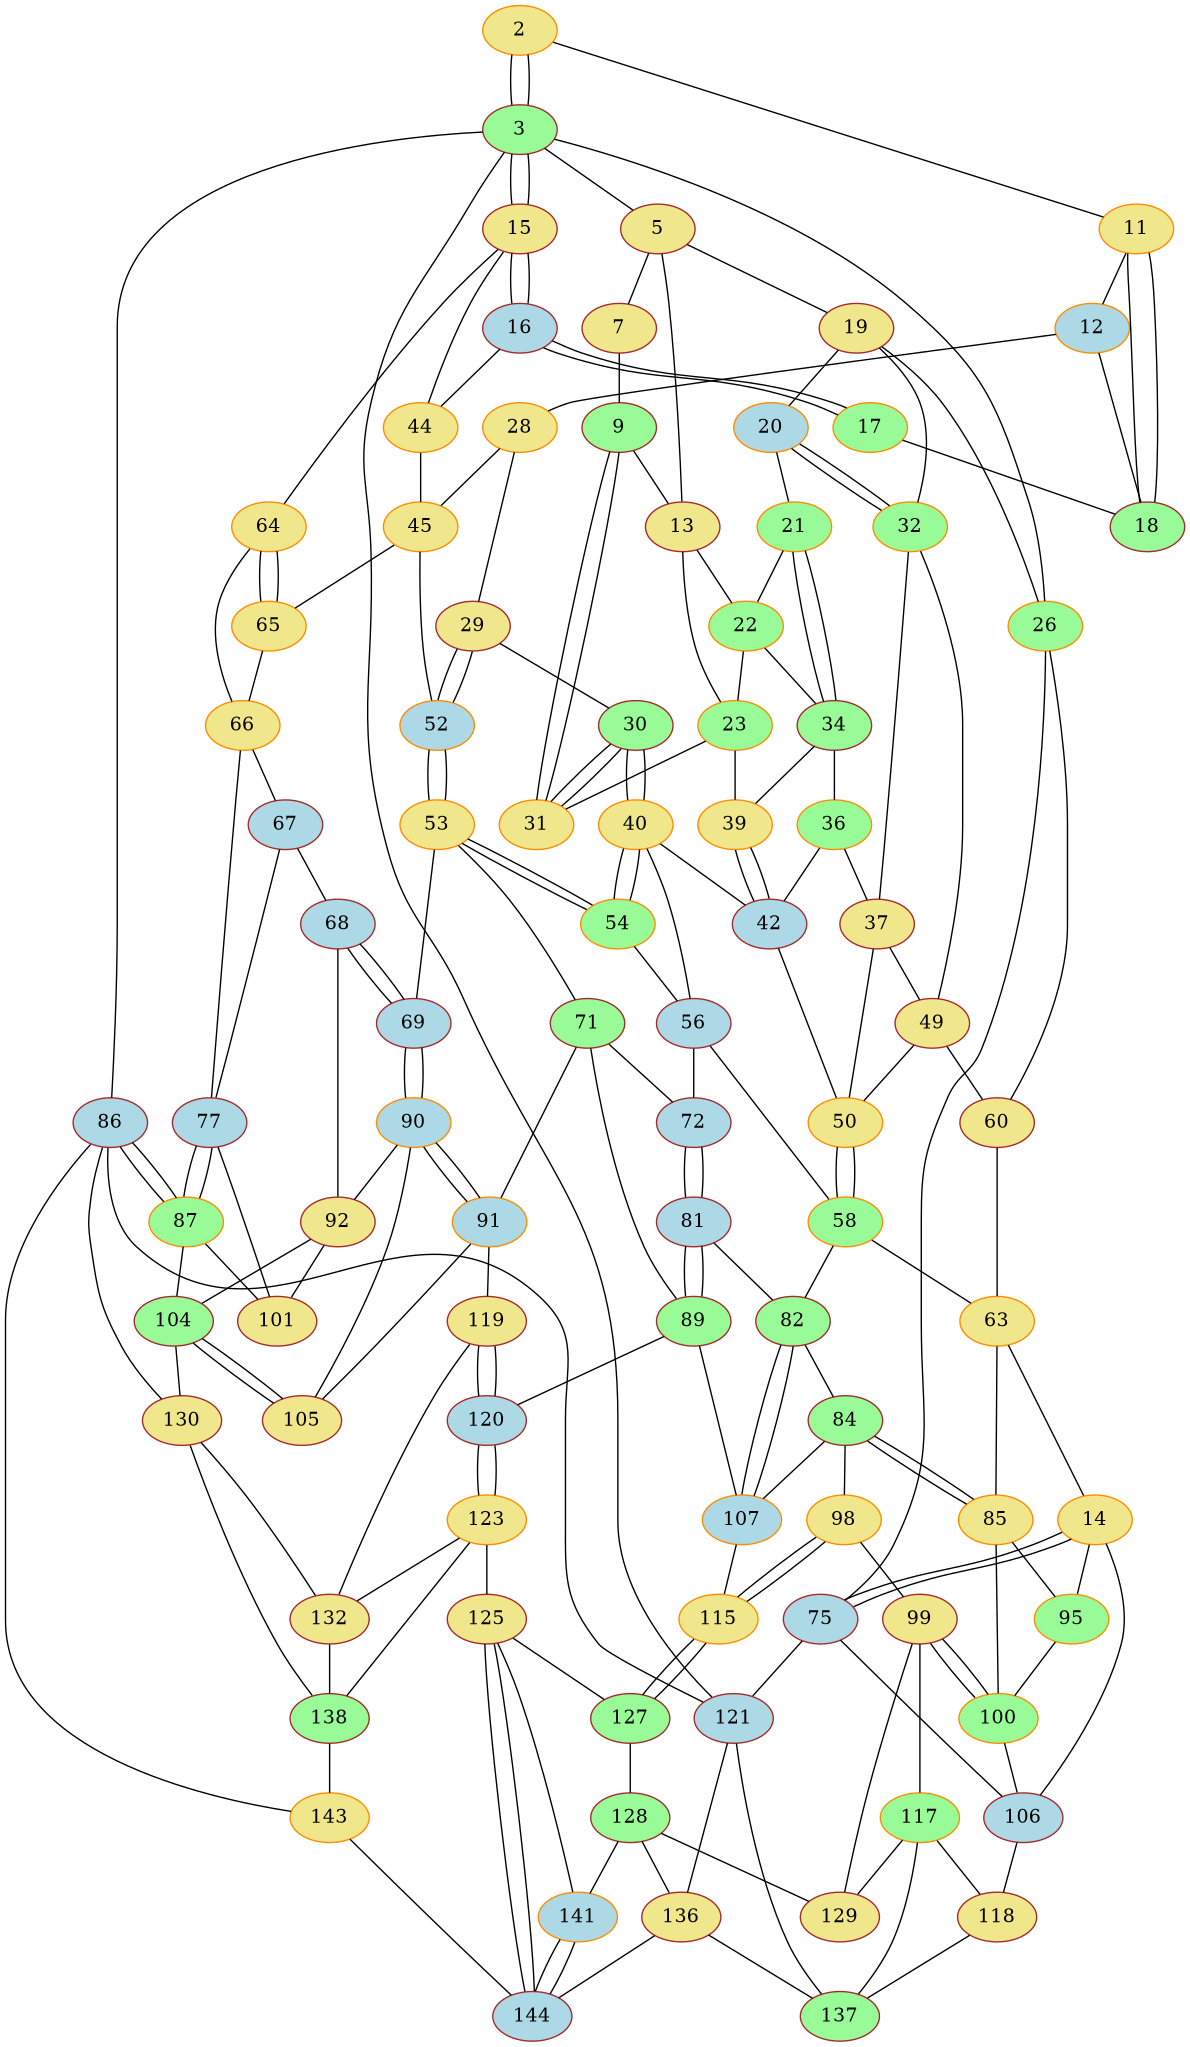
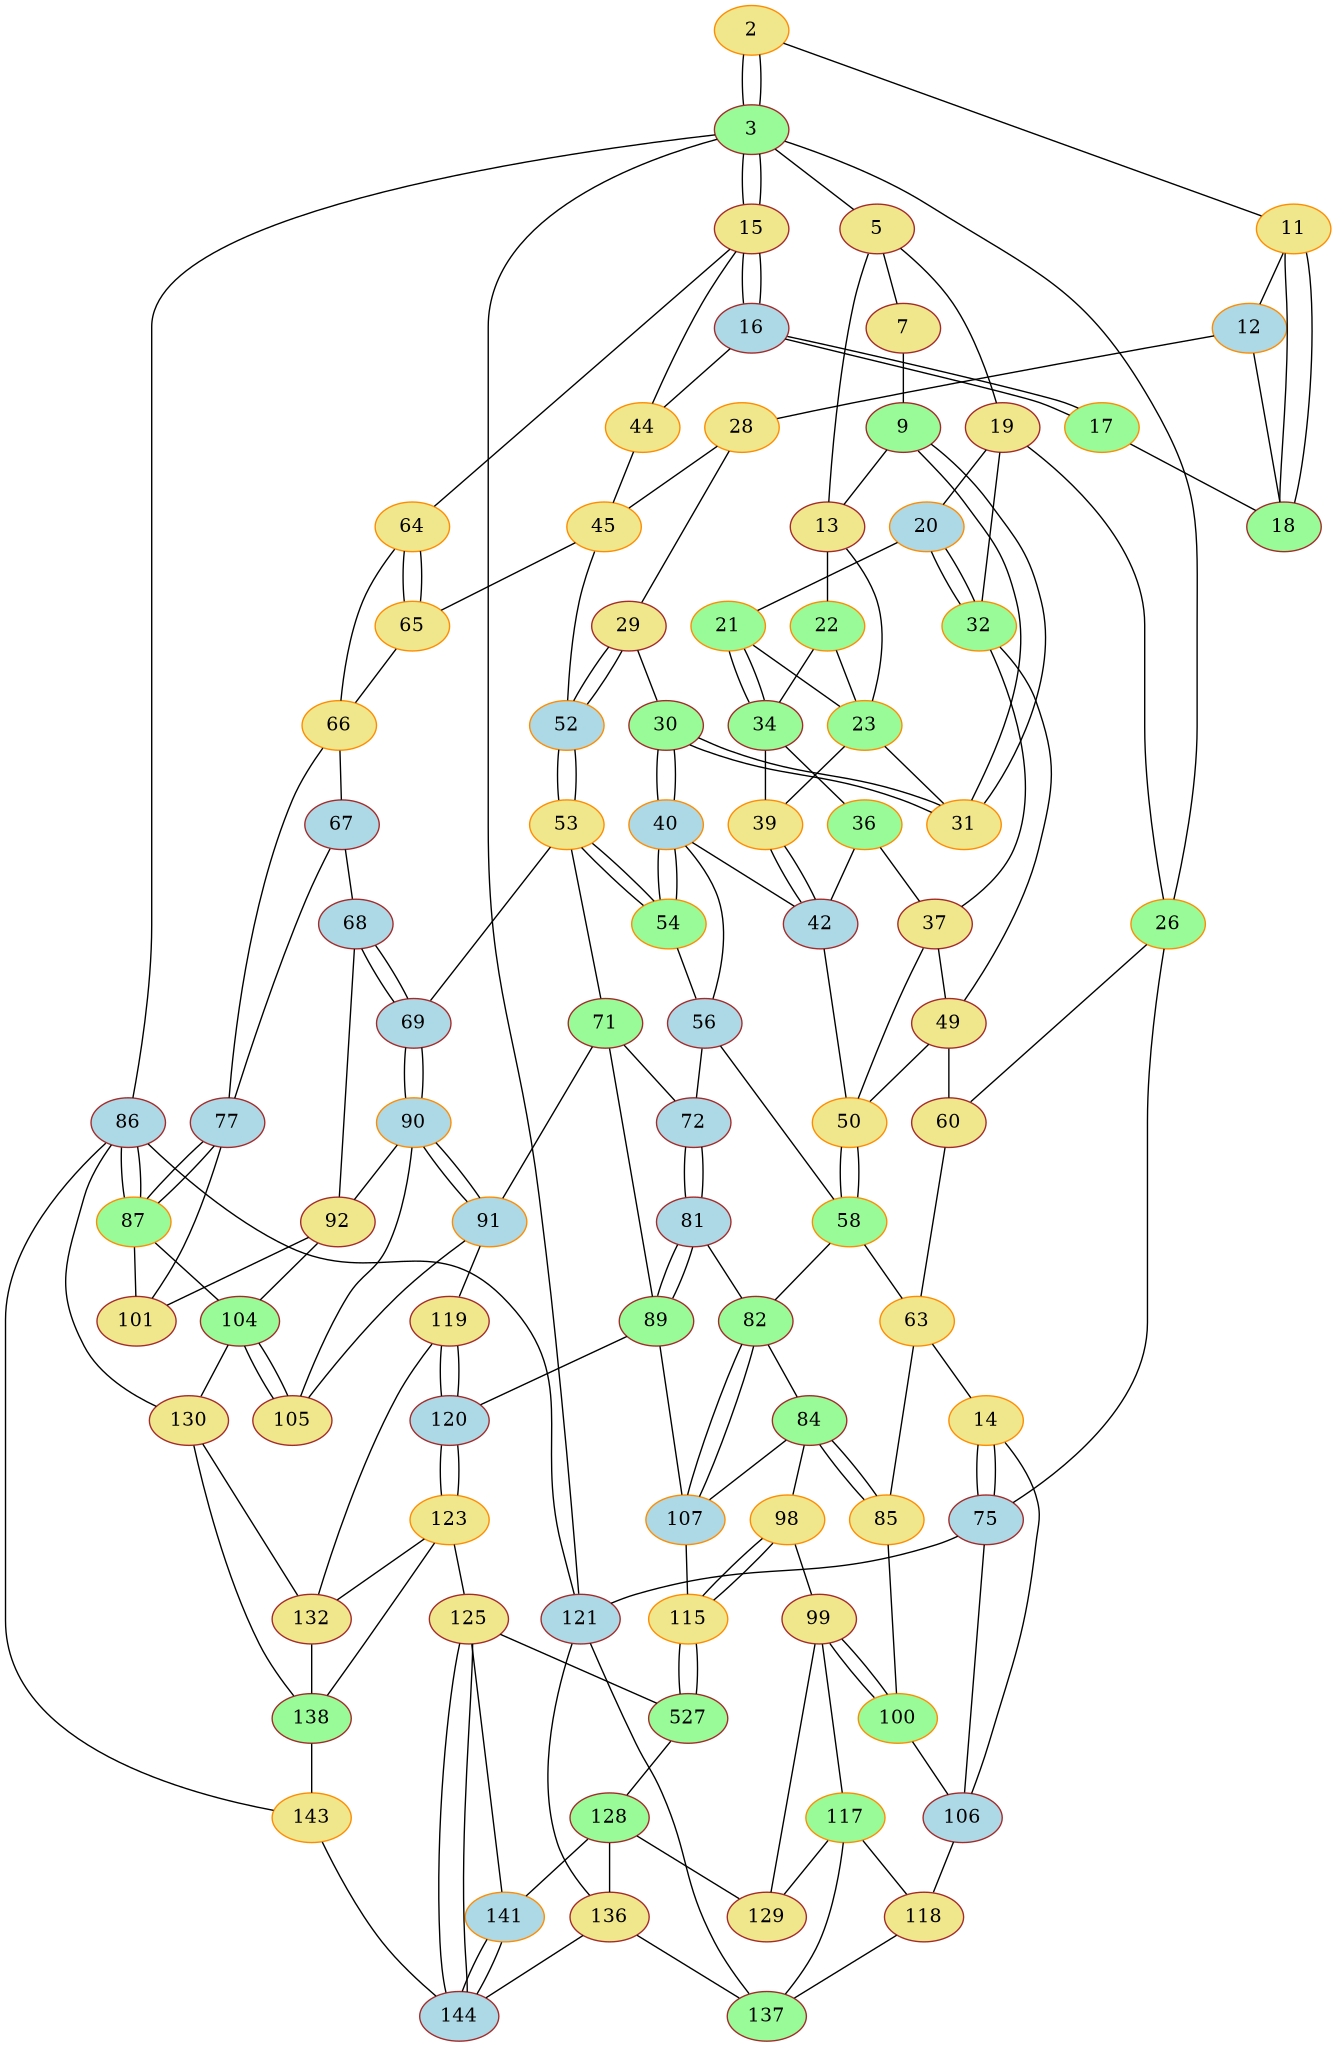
edge "21" -- "22": now "21" -- "23"
node "40": fillcolor khaki -> lightblue
node "95": removed
node "127": label "127" -> "527"
